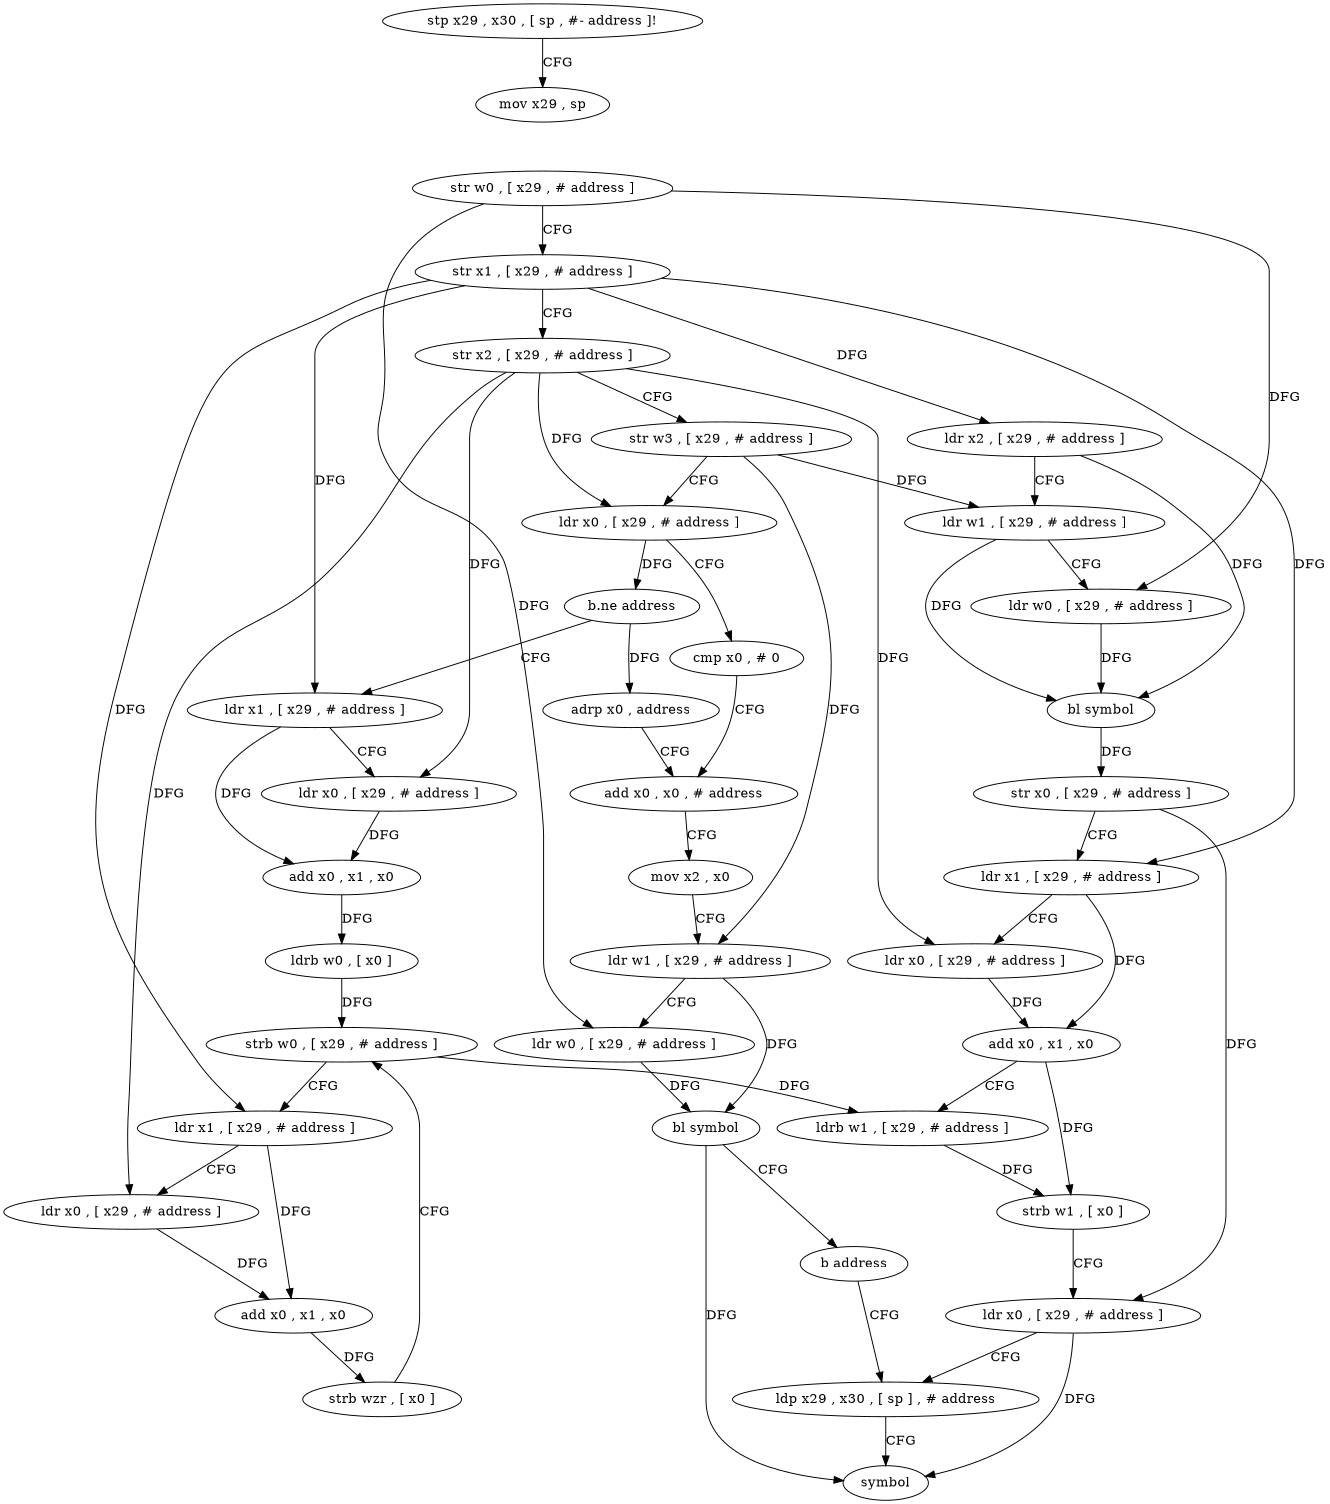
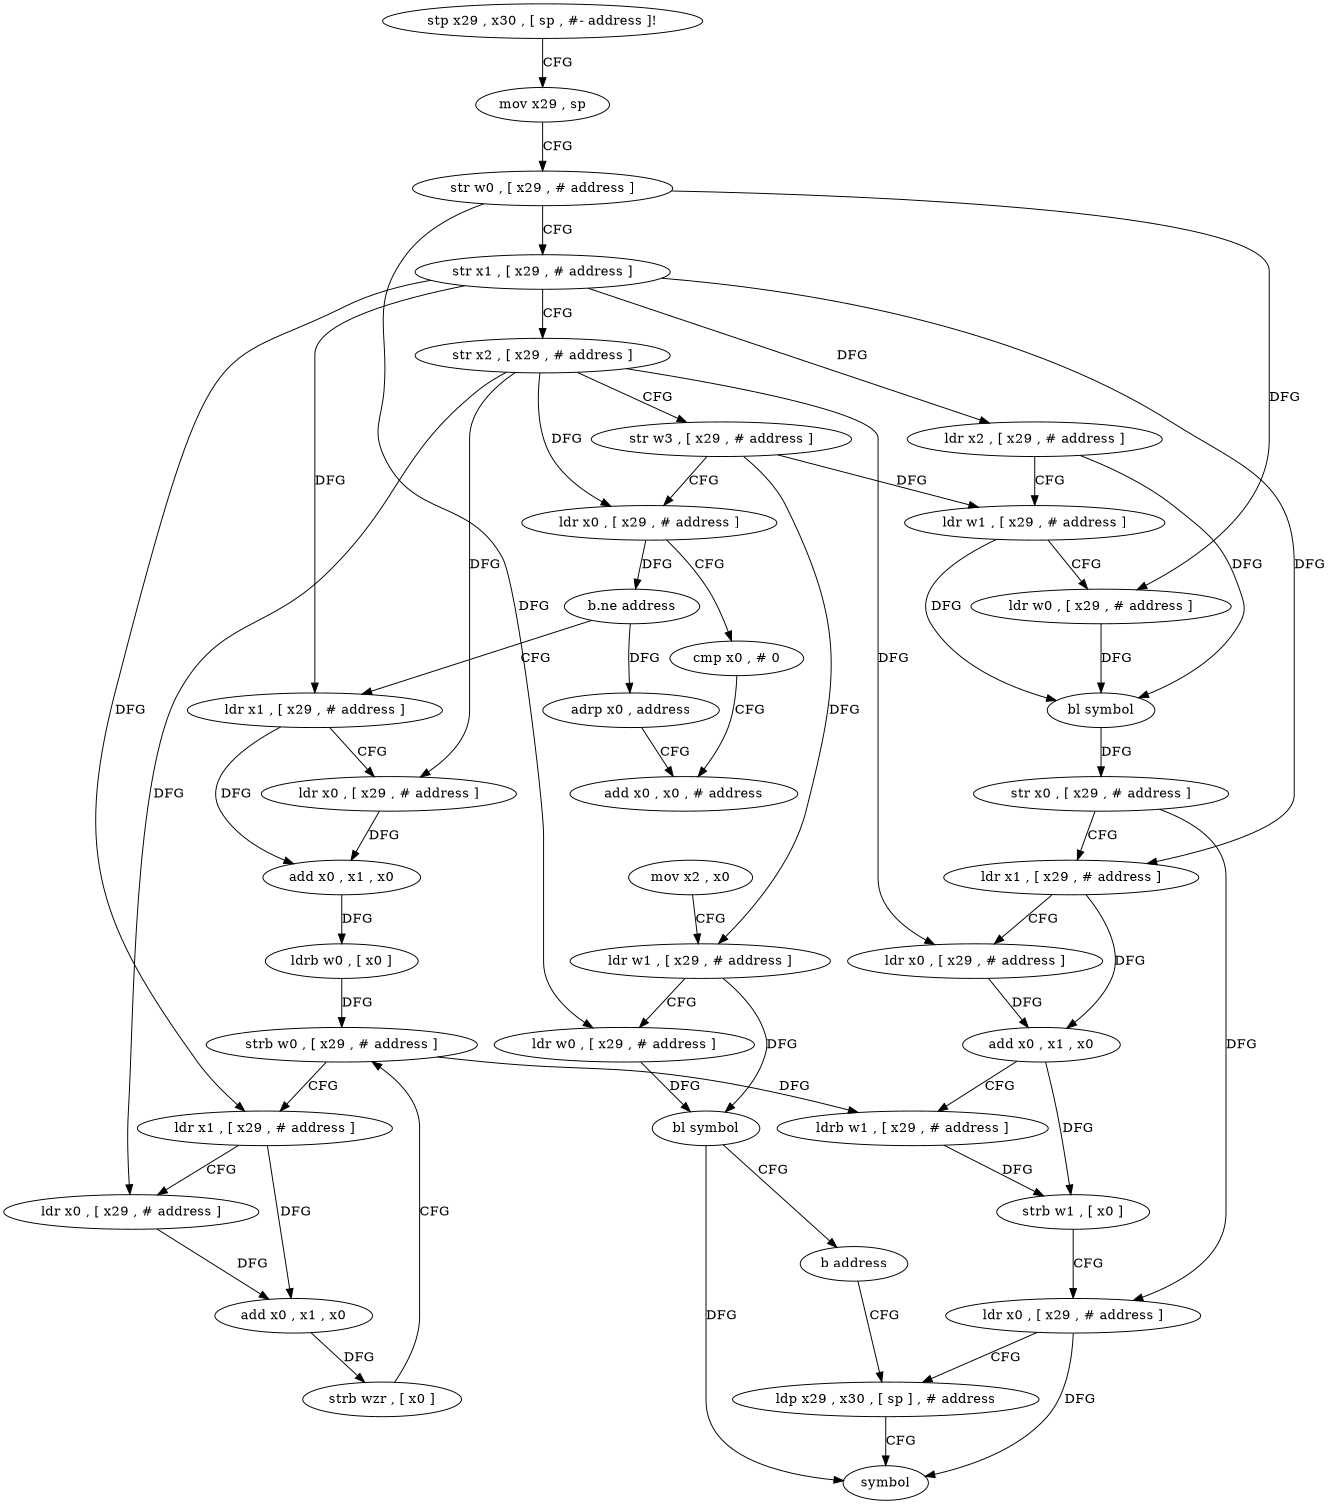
edge "mov x29 , sp" -> "str w0 , [ x29 , # address ]": added, label "CFG"
edge "add x0 , x0 , # address" -> "mov x2 , x0": removed, label "CFG"
